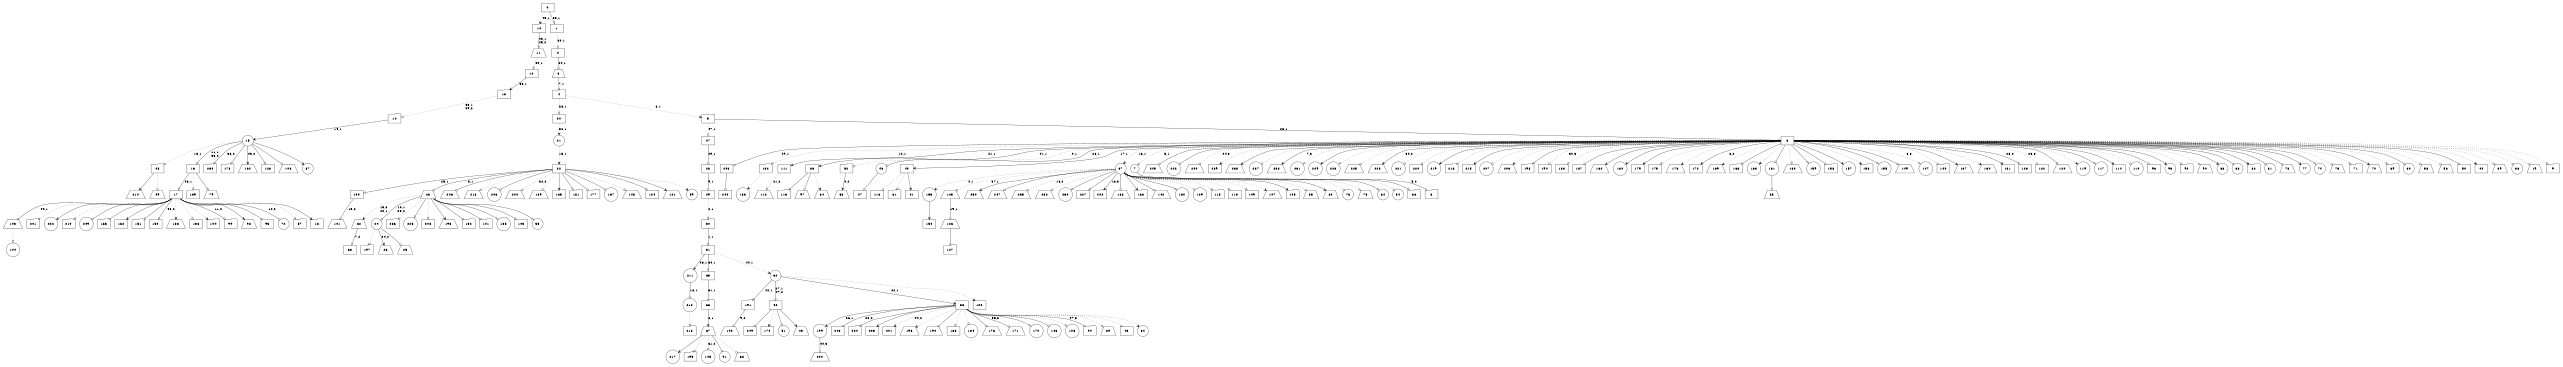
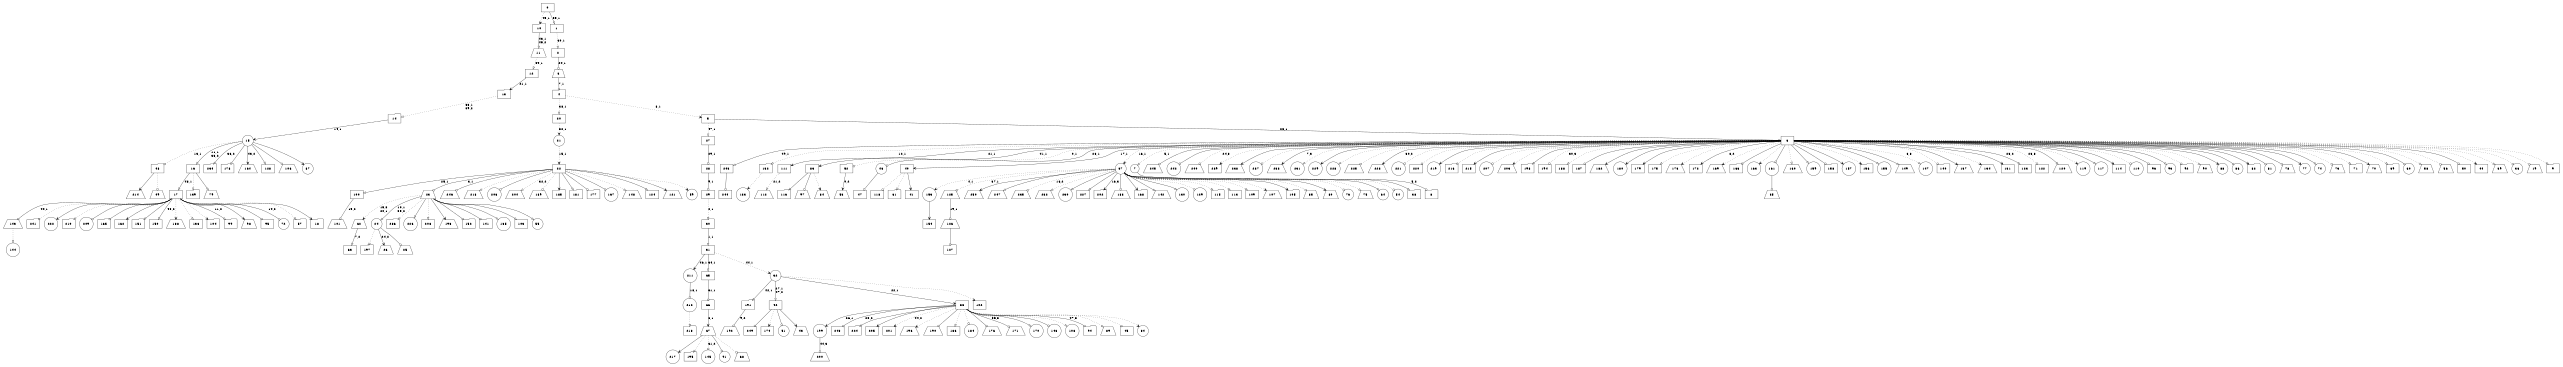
edge "12" -> "13": label "36,1" -> "21,1"
edge "6" -> "93": arrowhead vee -> onormal
